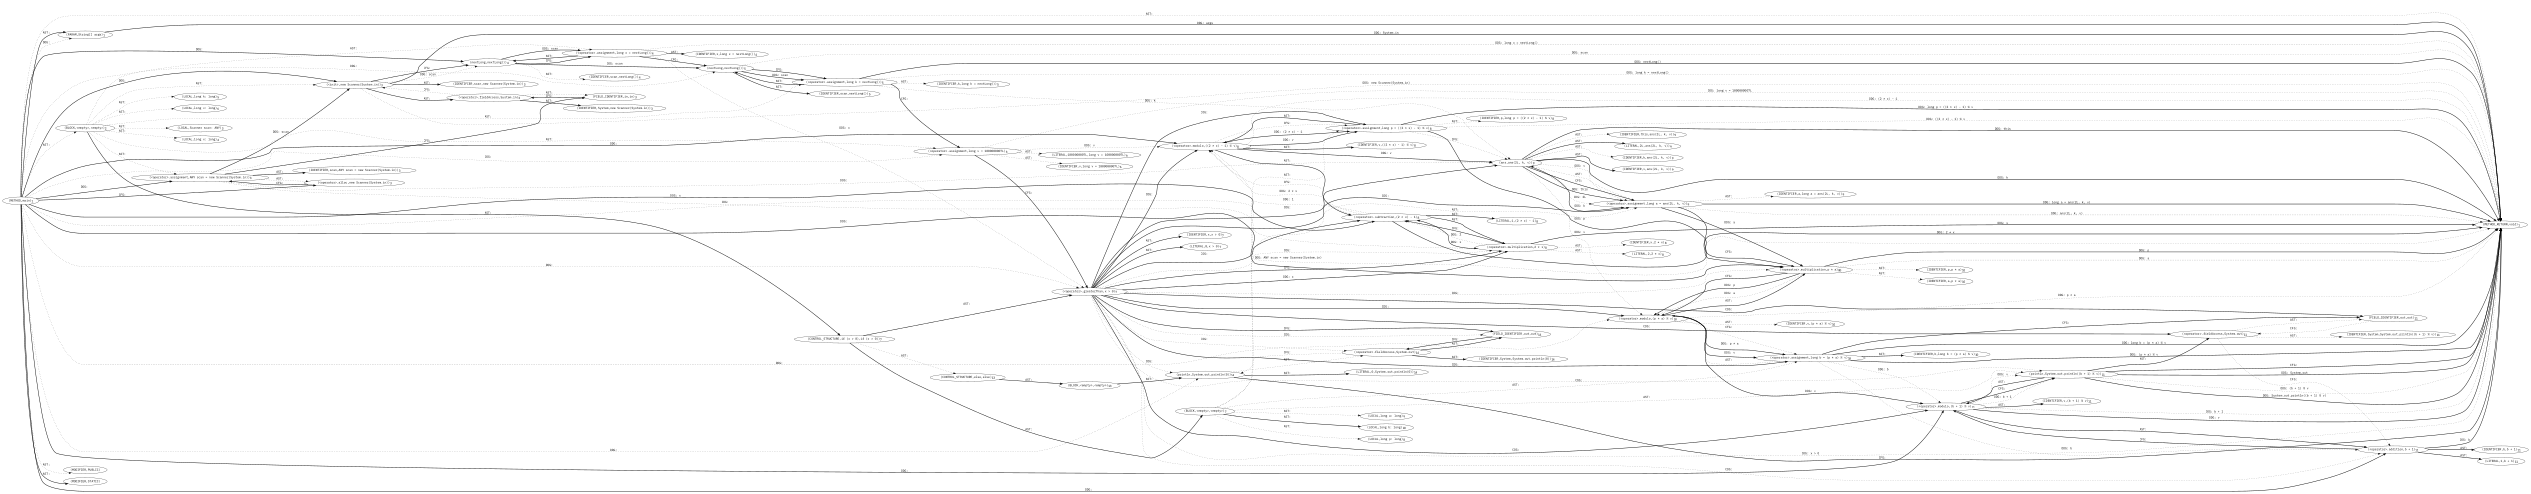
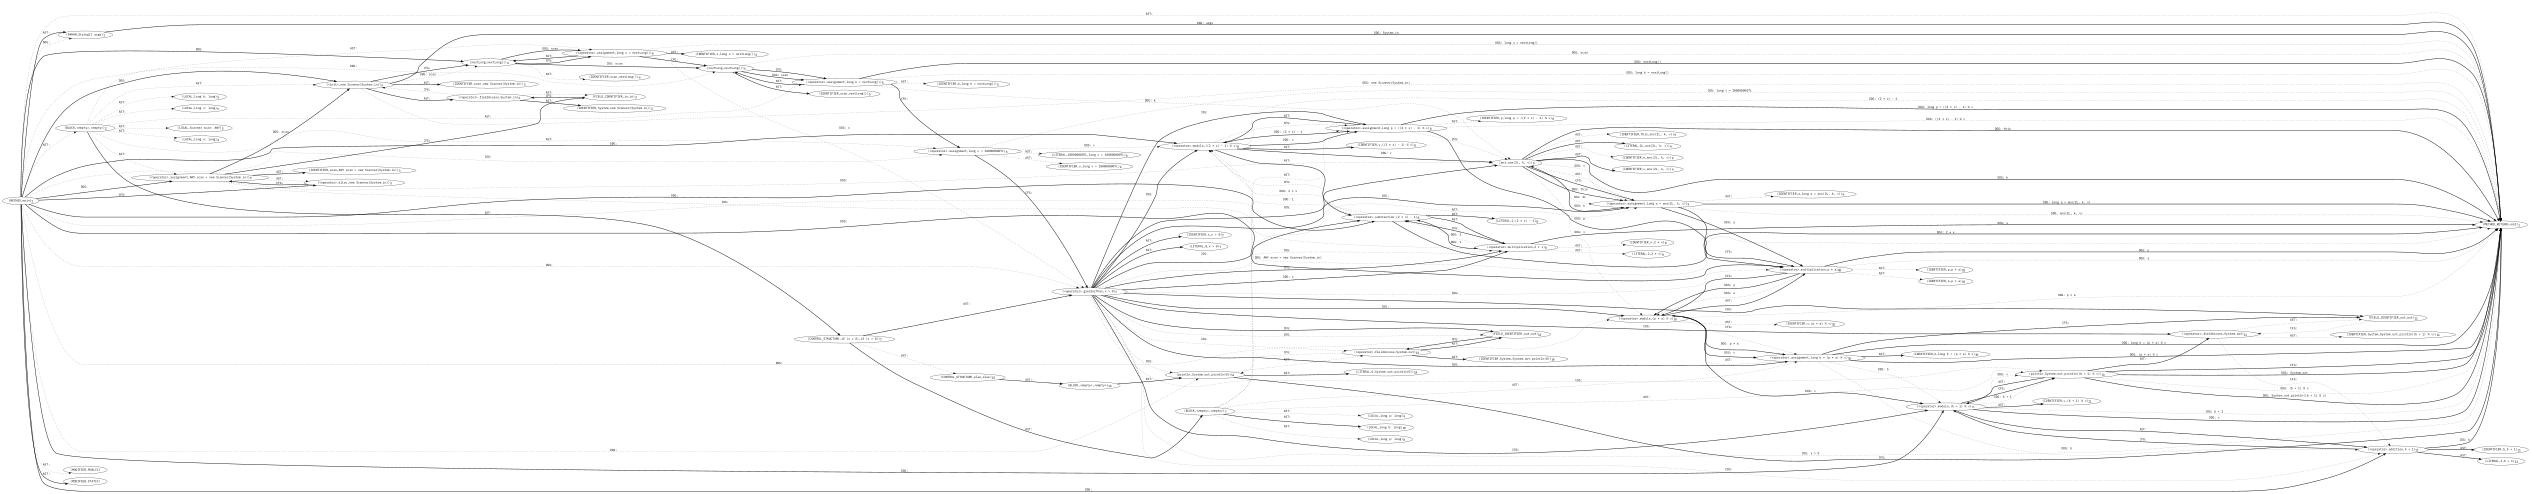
edge "(METHOD,main)" -> "(<operator>.subtraction,(2 * x) - 1)": label "DDG: x" -> "DDG: "
